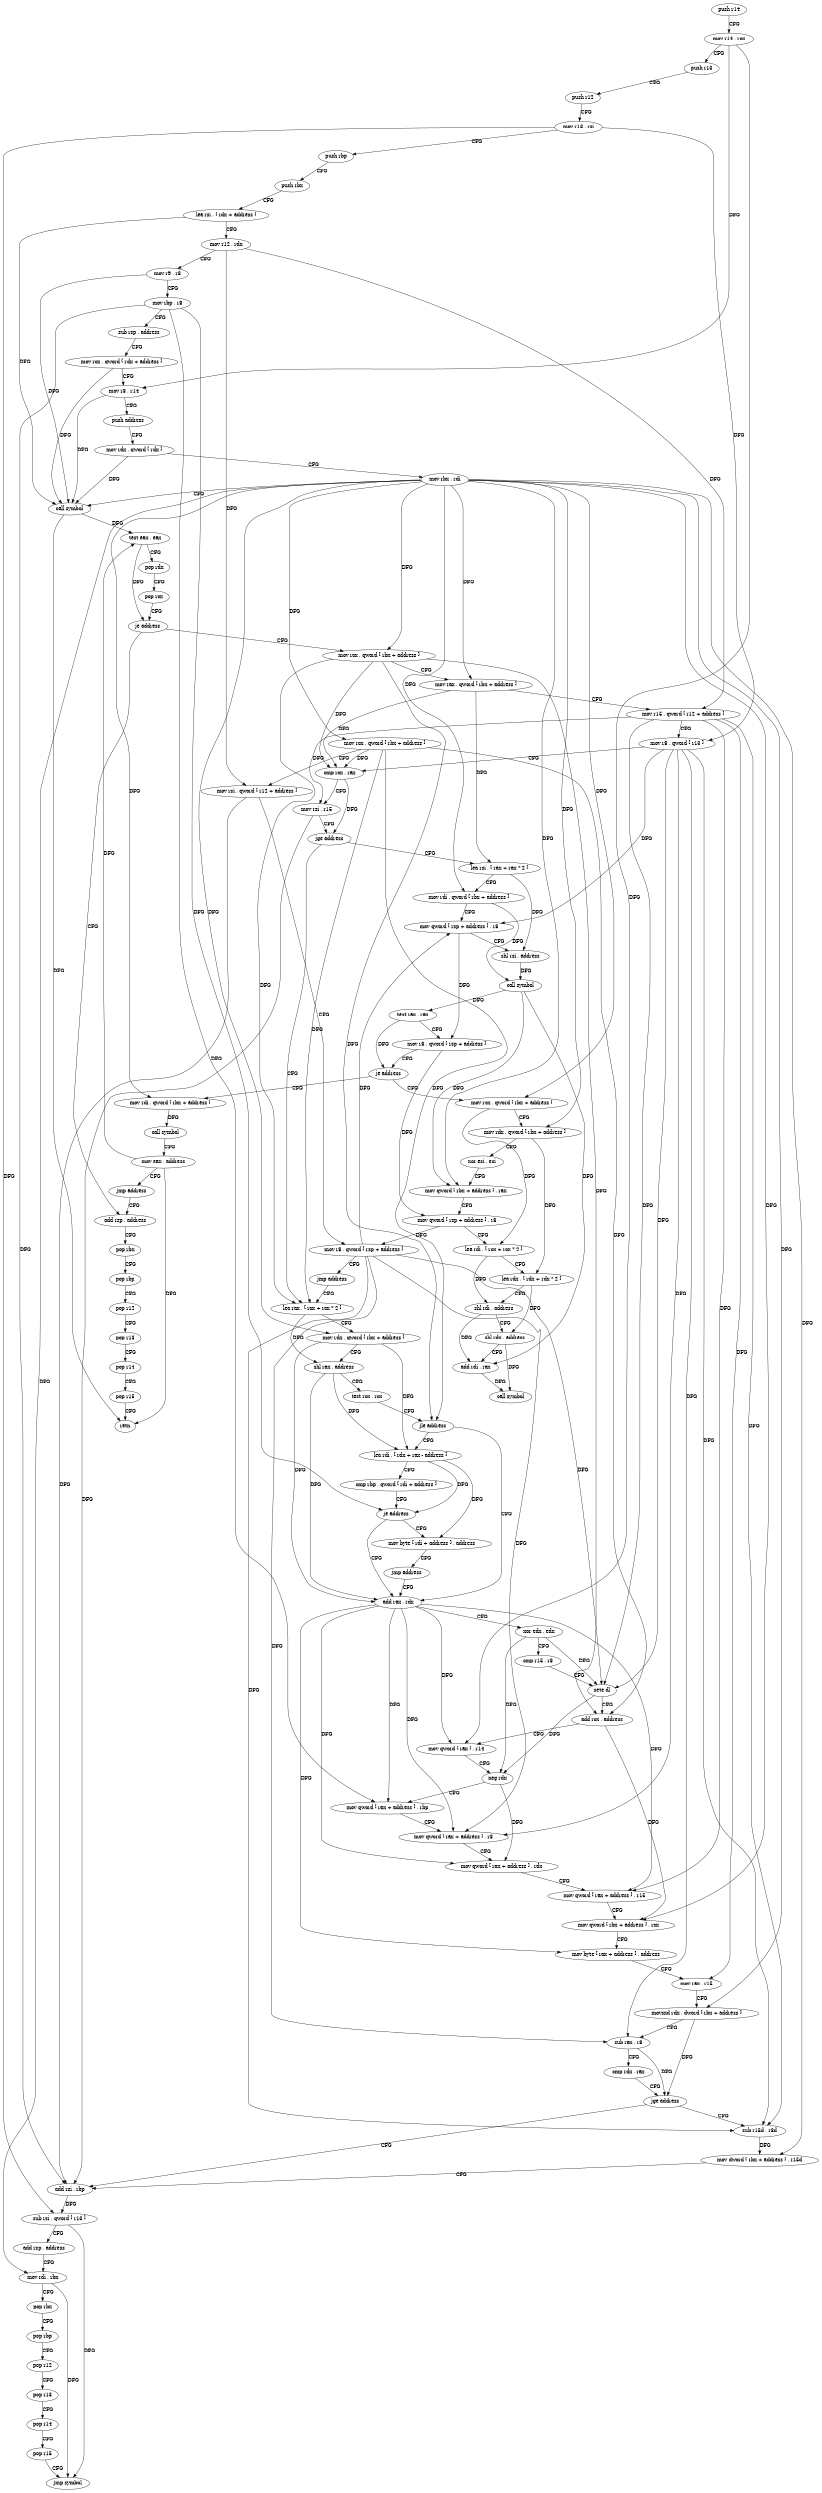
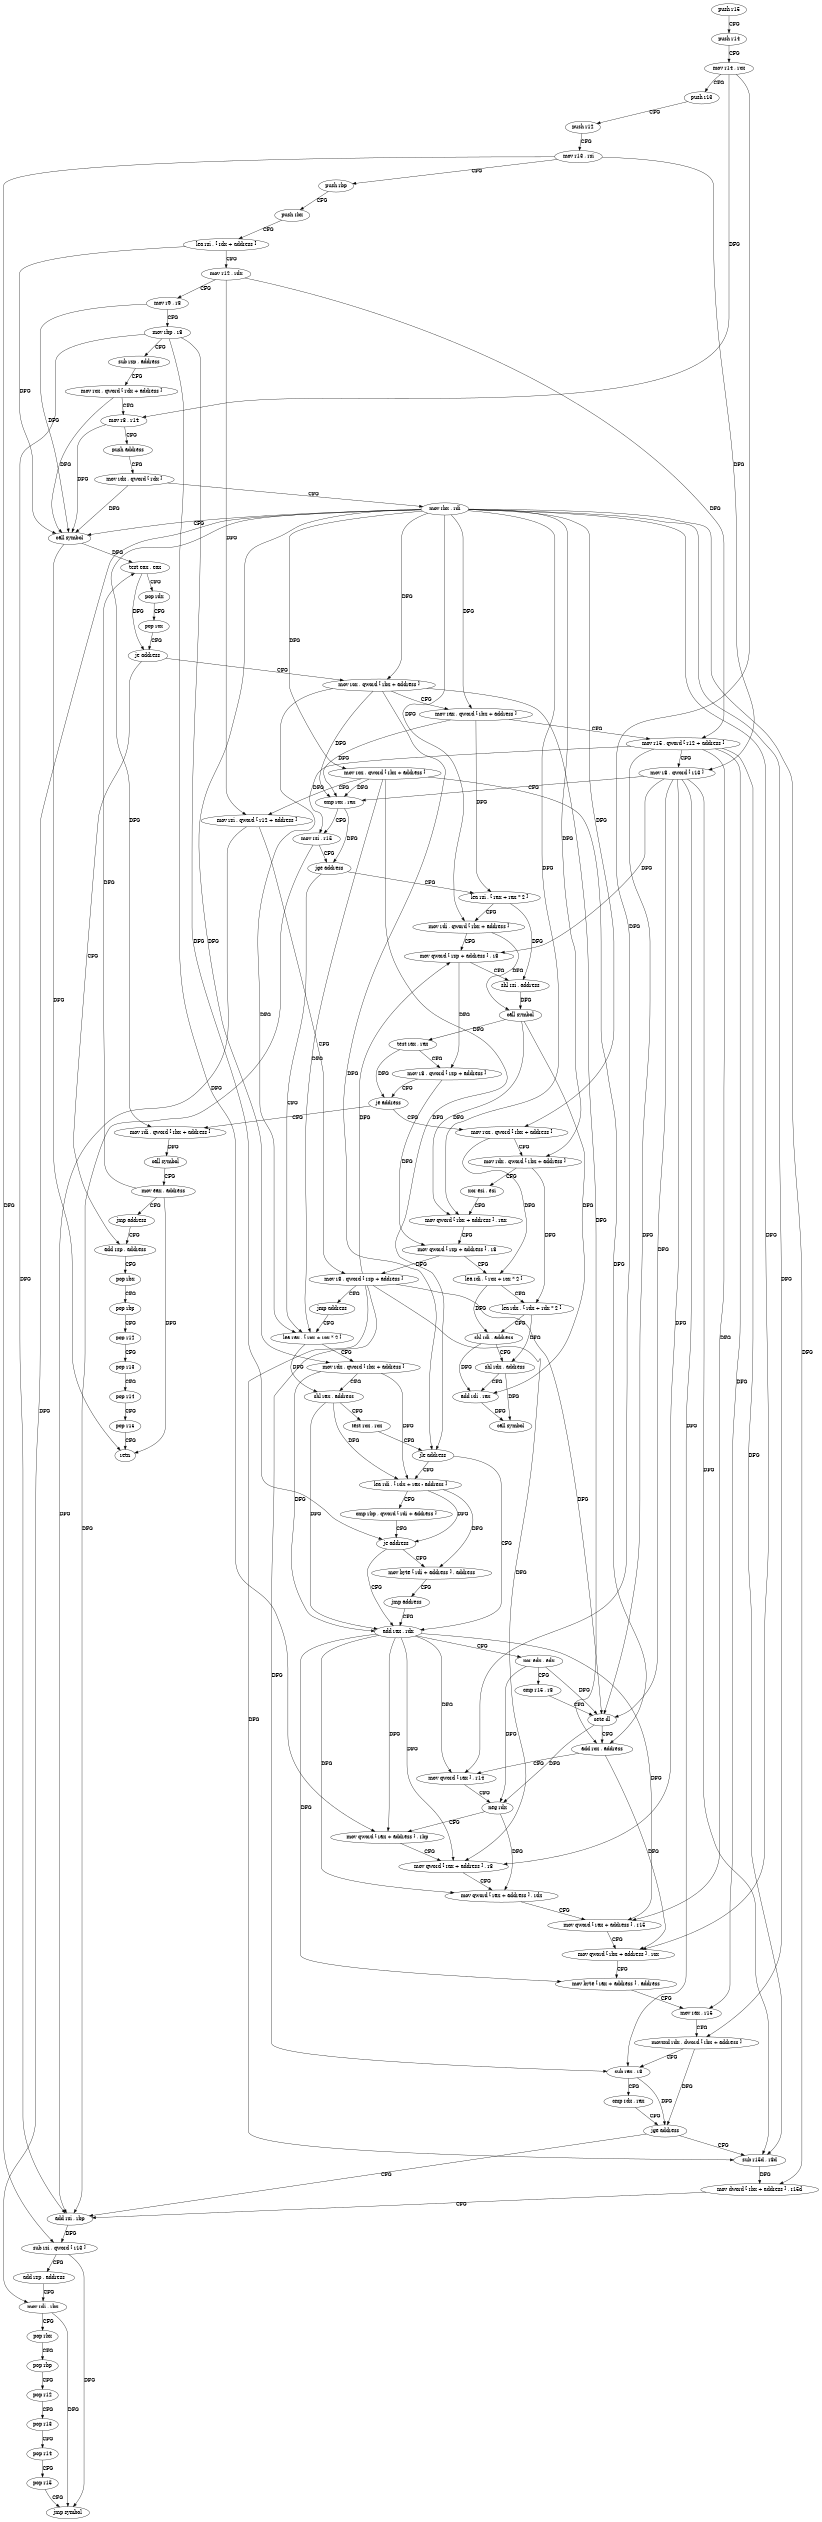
node "push r15": added
